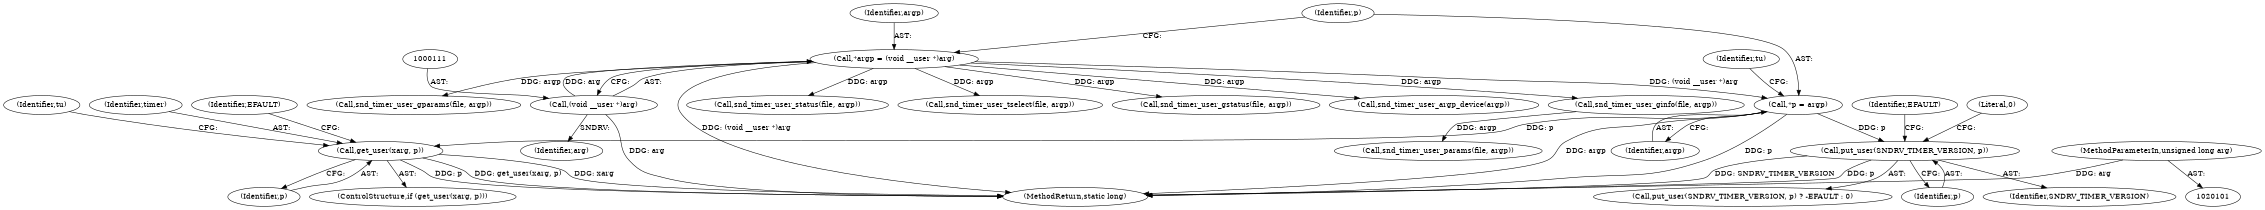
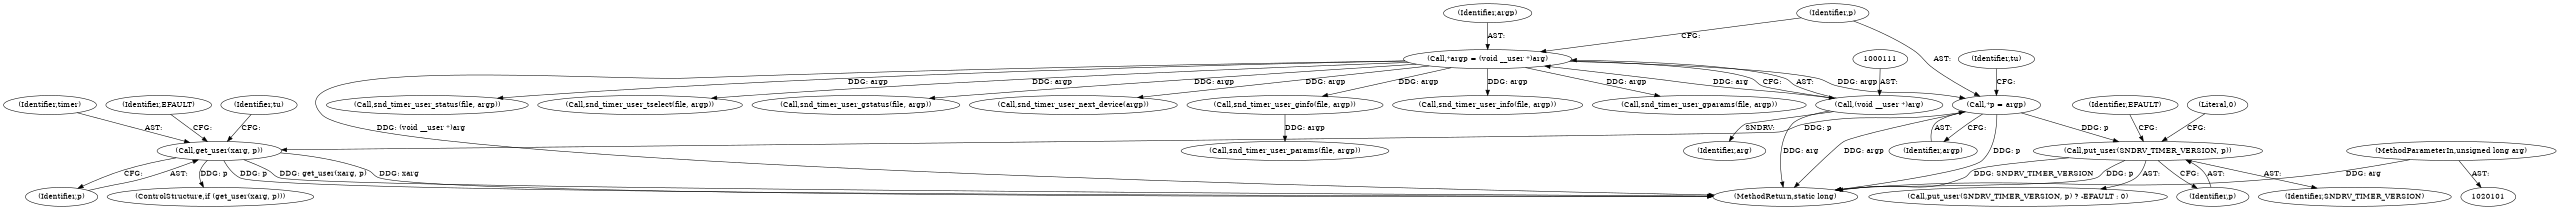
edge "(Call,*argp = (void __user *)arg)" -> "(Call,*p = argp)": label "DDG: (void __user *)arg" -> "DDG: argp"
node "(Call,snd_timer_user_argp_device(argp))": label "(Call,snd_timer_user_argp_device(argp))" -> "(Call,snd_timer_user_next_device(argp))"
node "(Call,snd_timer_user_info(file, argp))": added
edge "(Call,get_user(xarg, p))" -> "(ControlStructure,if (get_user(xarg, p)))": label "AST: " -> "DDG: p"
